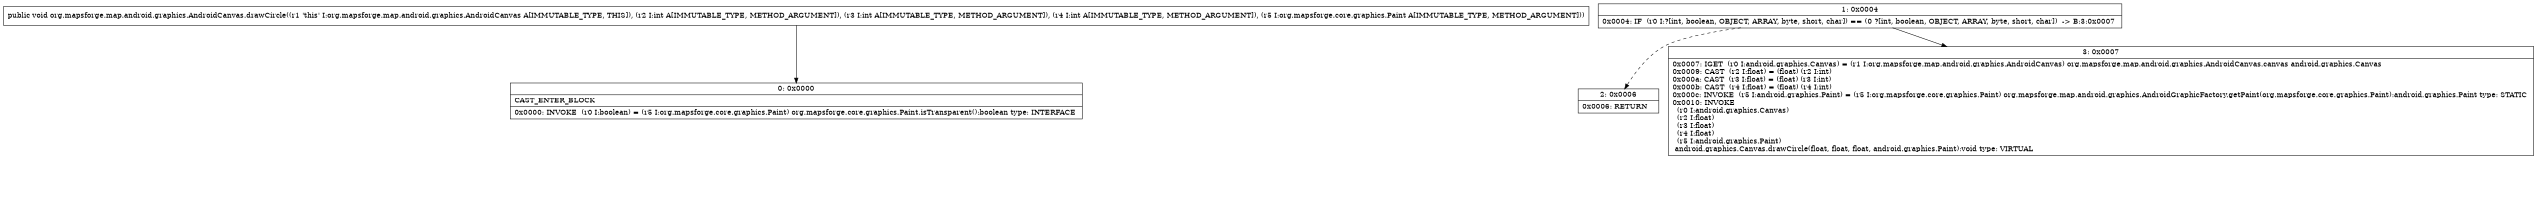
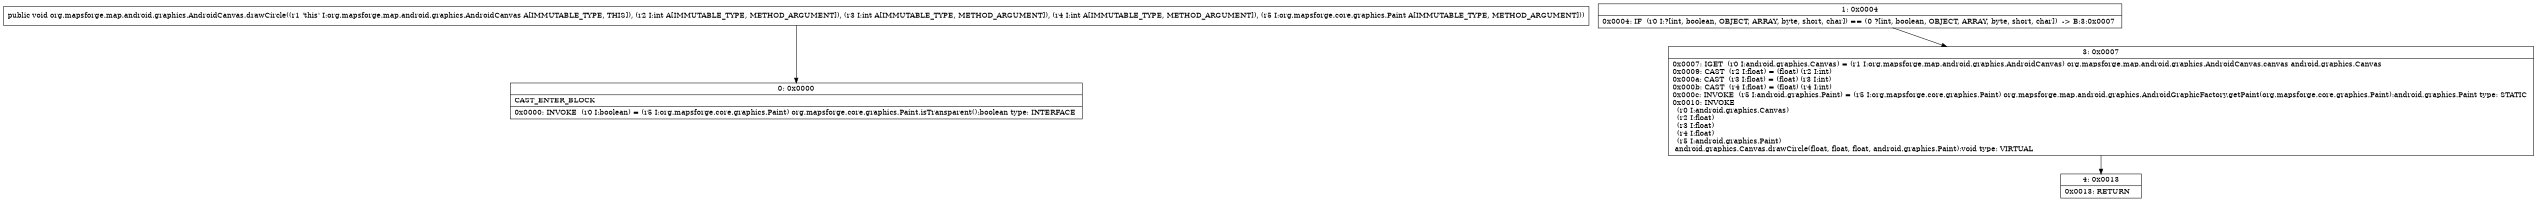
node "2: 0x0006": removed
node "4: 0x0013": added
